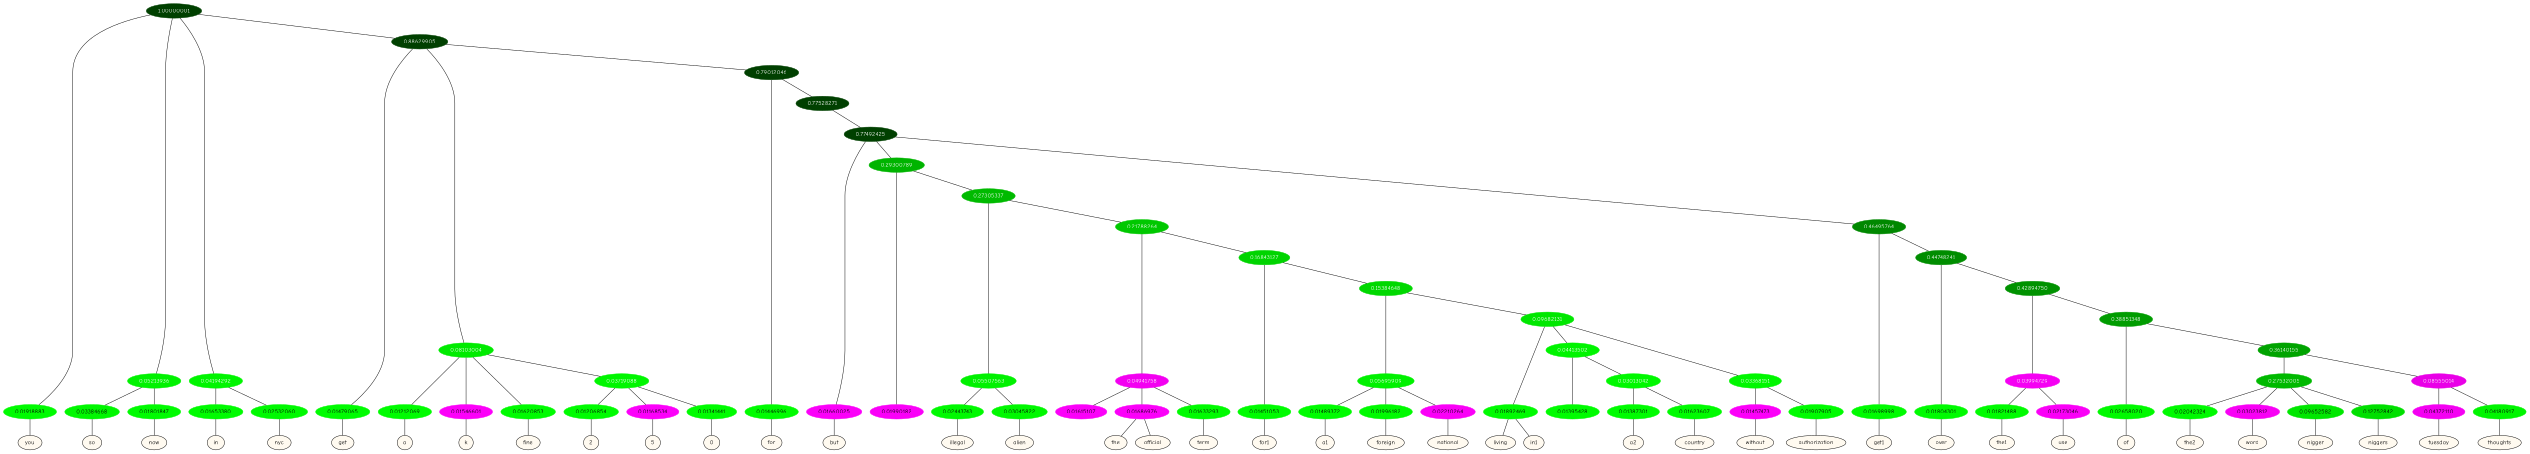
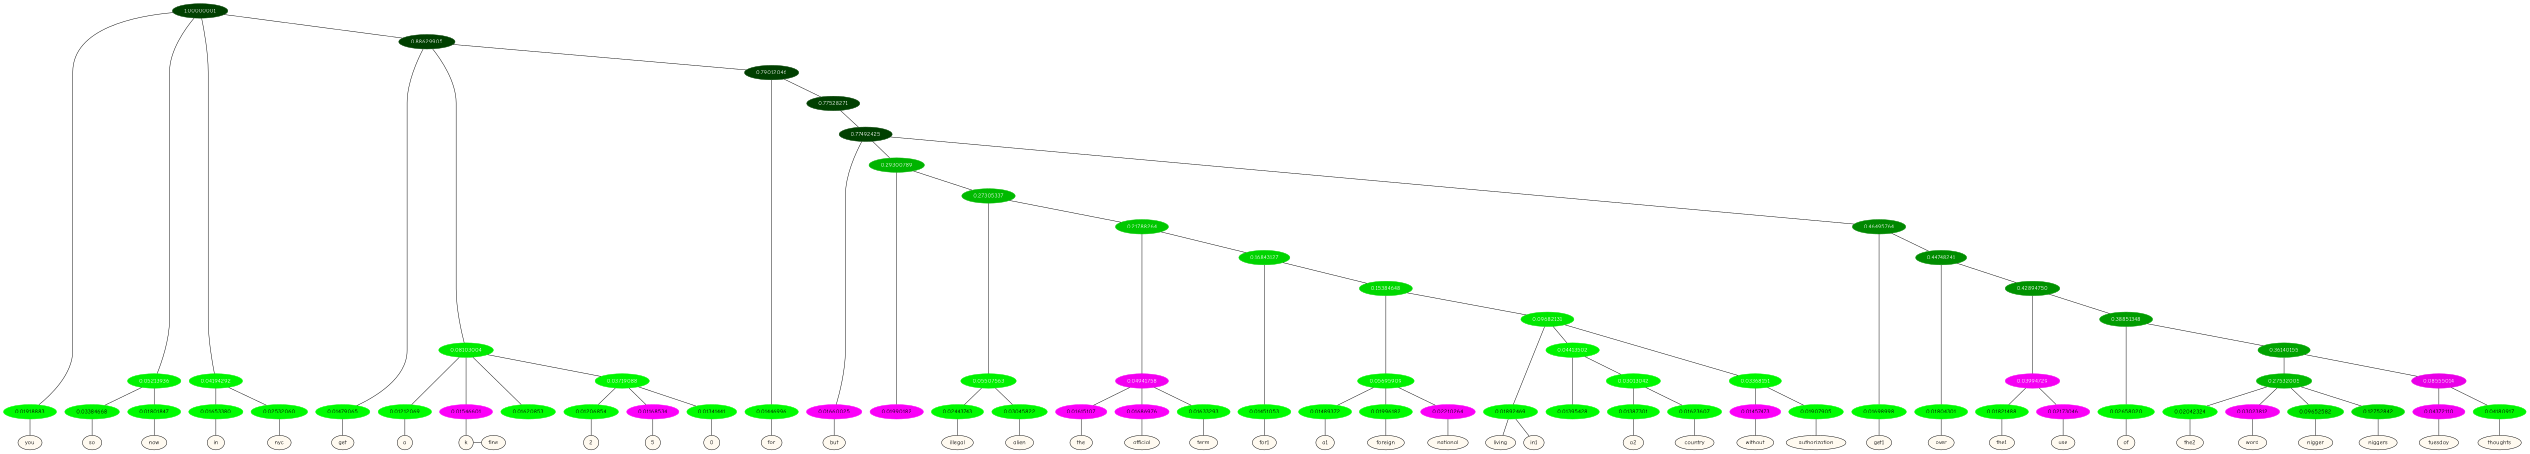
edge "0.01620853" -- "fine": now "k" -- "fine"
edge "0.01686976" -- "the": now "0.01615107" -- "the"
